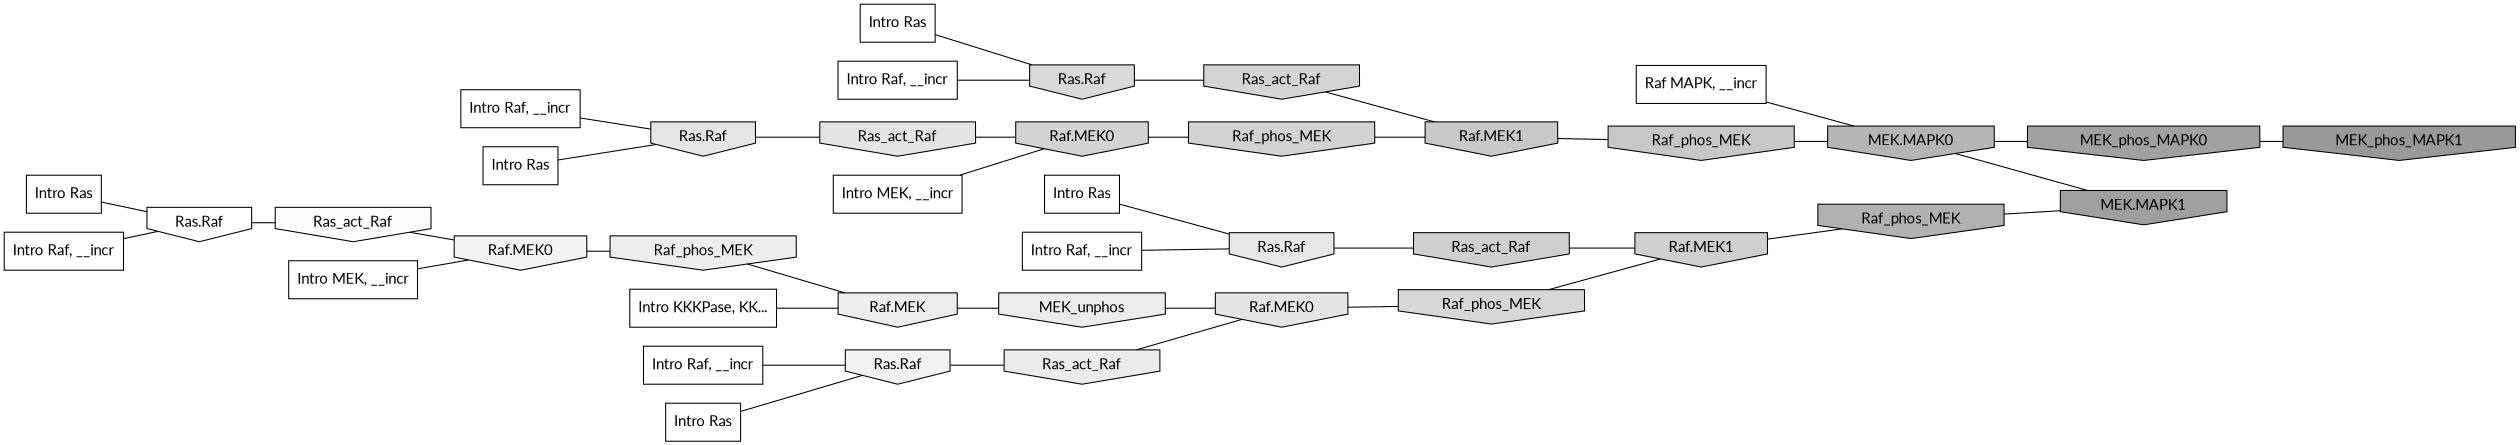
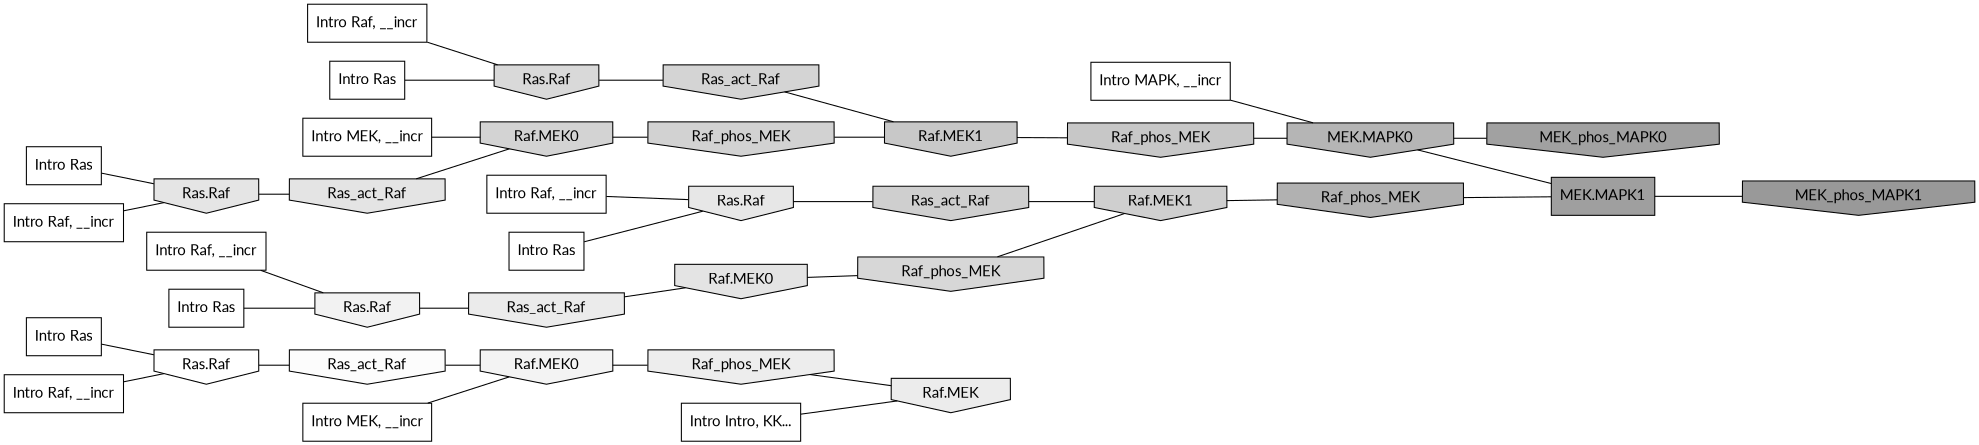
node "Raf MAPK, __incr": label "Raf MAPK, __incr" -> "Intro MAPK, __incr"
edge "MEK_phos_MAPK0" -- "MEK_phos_MAPK1": now "MEK.MAPK1" -- "MEK_phos_MAPK1"
node "MEK.MAPK1": shape invhouse -> box
node "Intro KKKPase, KK...": label "Intro KKKPase, KK..." -> "Intro Intro, KK..."
node "MEK_unphos": removed
